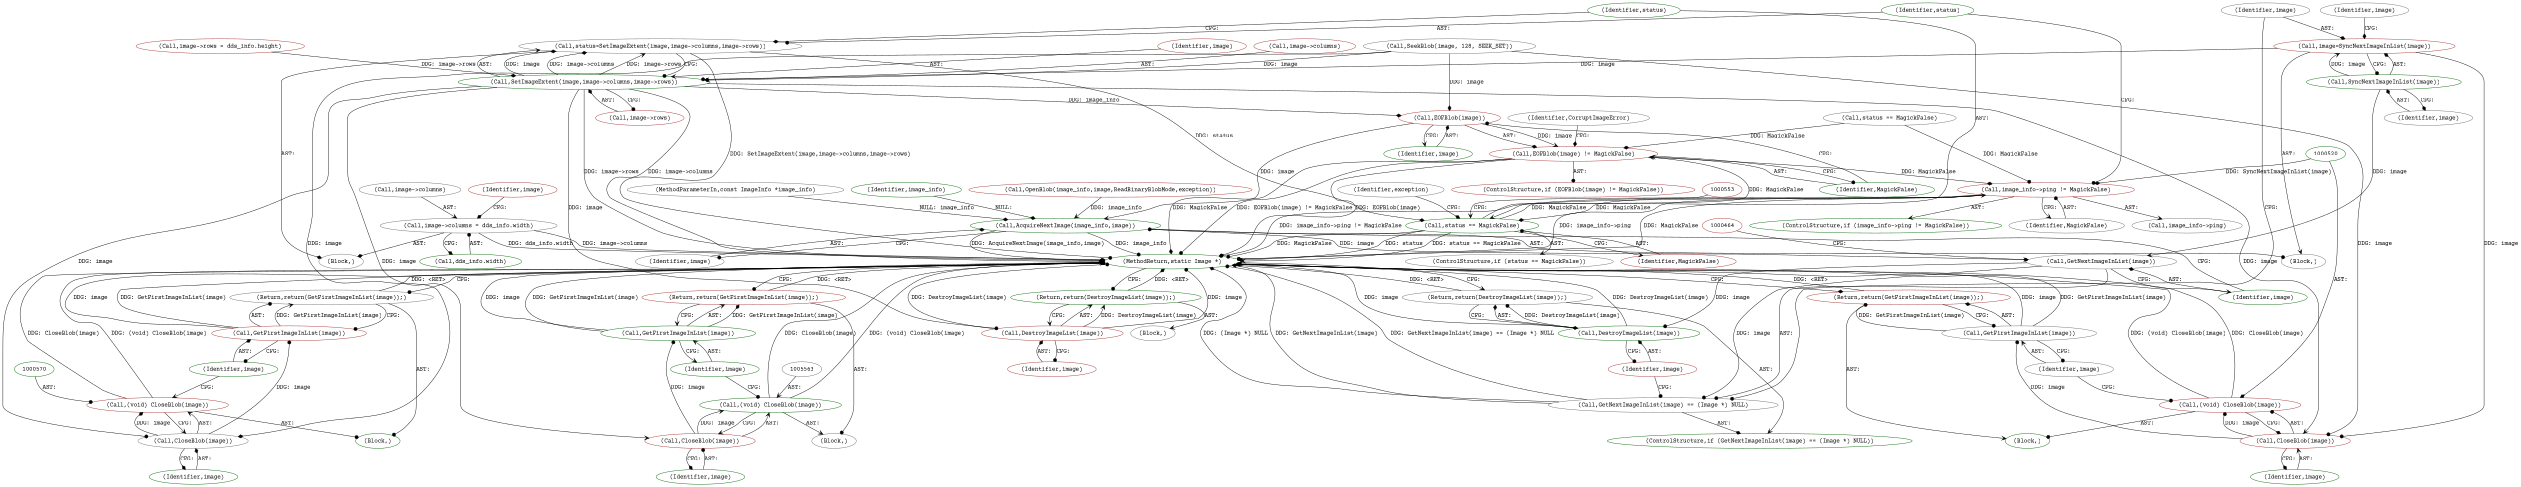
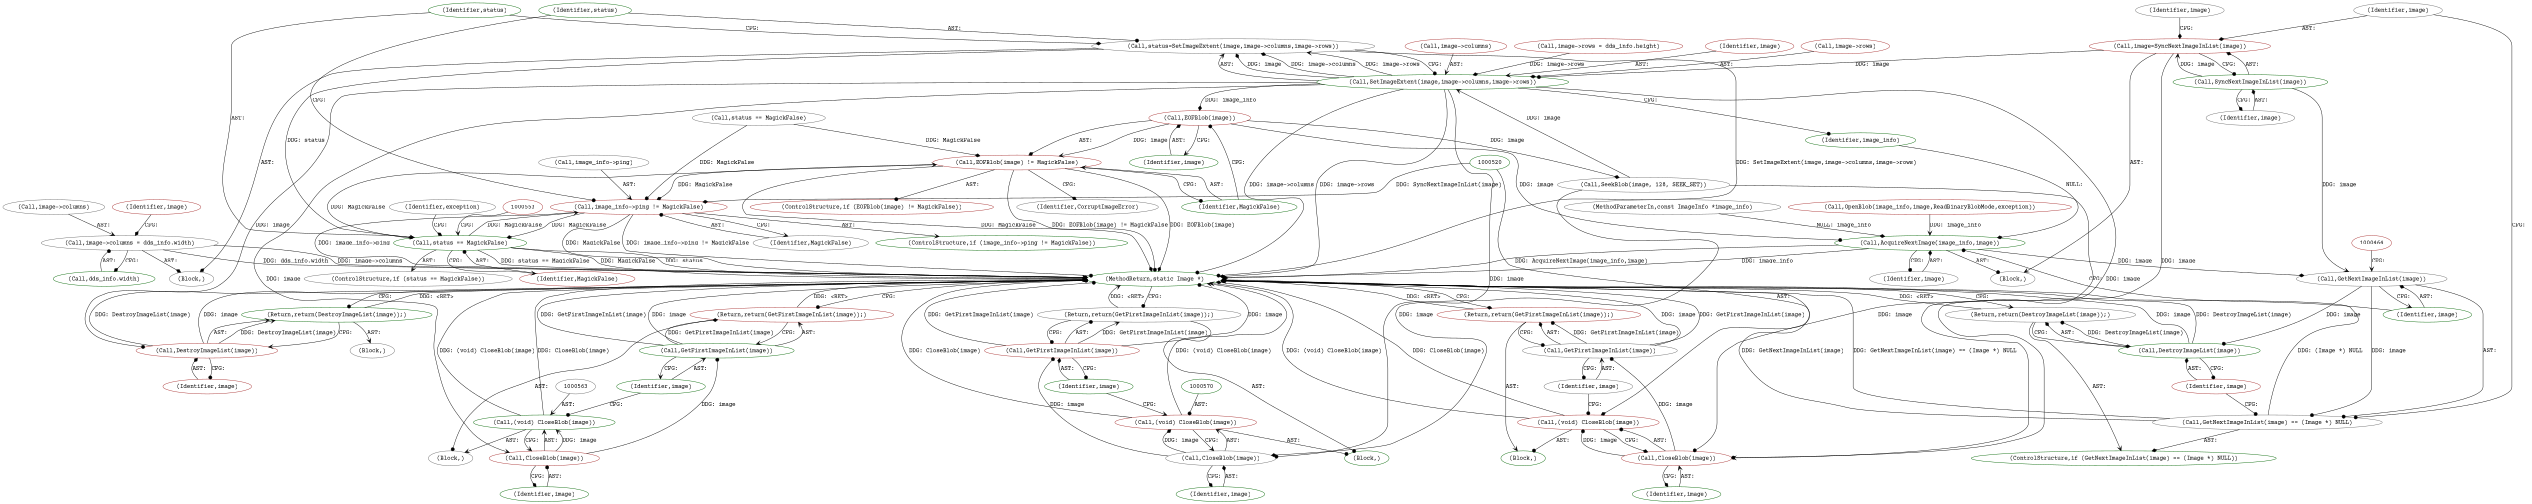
edge "(Call,SeekBlob(image, 128, SEEK_SET))" -> "(Call,SetImageExtent(image,image->columns,image->rows))": arrowhead dot -> vee
edge "(Call,SeekBlob(image, 128, SEEK_SET))" -> "(Call,EOFBlob(image))": reversed
edge "(Call,SetImageExtent(image,image->columns,image->rows))" -> "(Call,image->rows)": now "(Call,SetImageExtent(image,image->columns,image->rows))" -> "(Identifier,image_info)"
edge "(Identifier,CorruptImageError)" -> "(Call,EOFBlob(image) != MagickFalse)": reversed
edge "(Call,EOFBlob(image))" -> "(Call,AcquireNextImage(image_info,image))": arrowhead vee -> dot
edge "(Call,image_info->ping != MagickFalse)" -> "(Call,image_info->ping)": reversed
node "1005563": label "1005563" -> "1000563"
